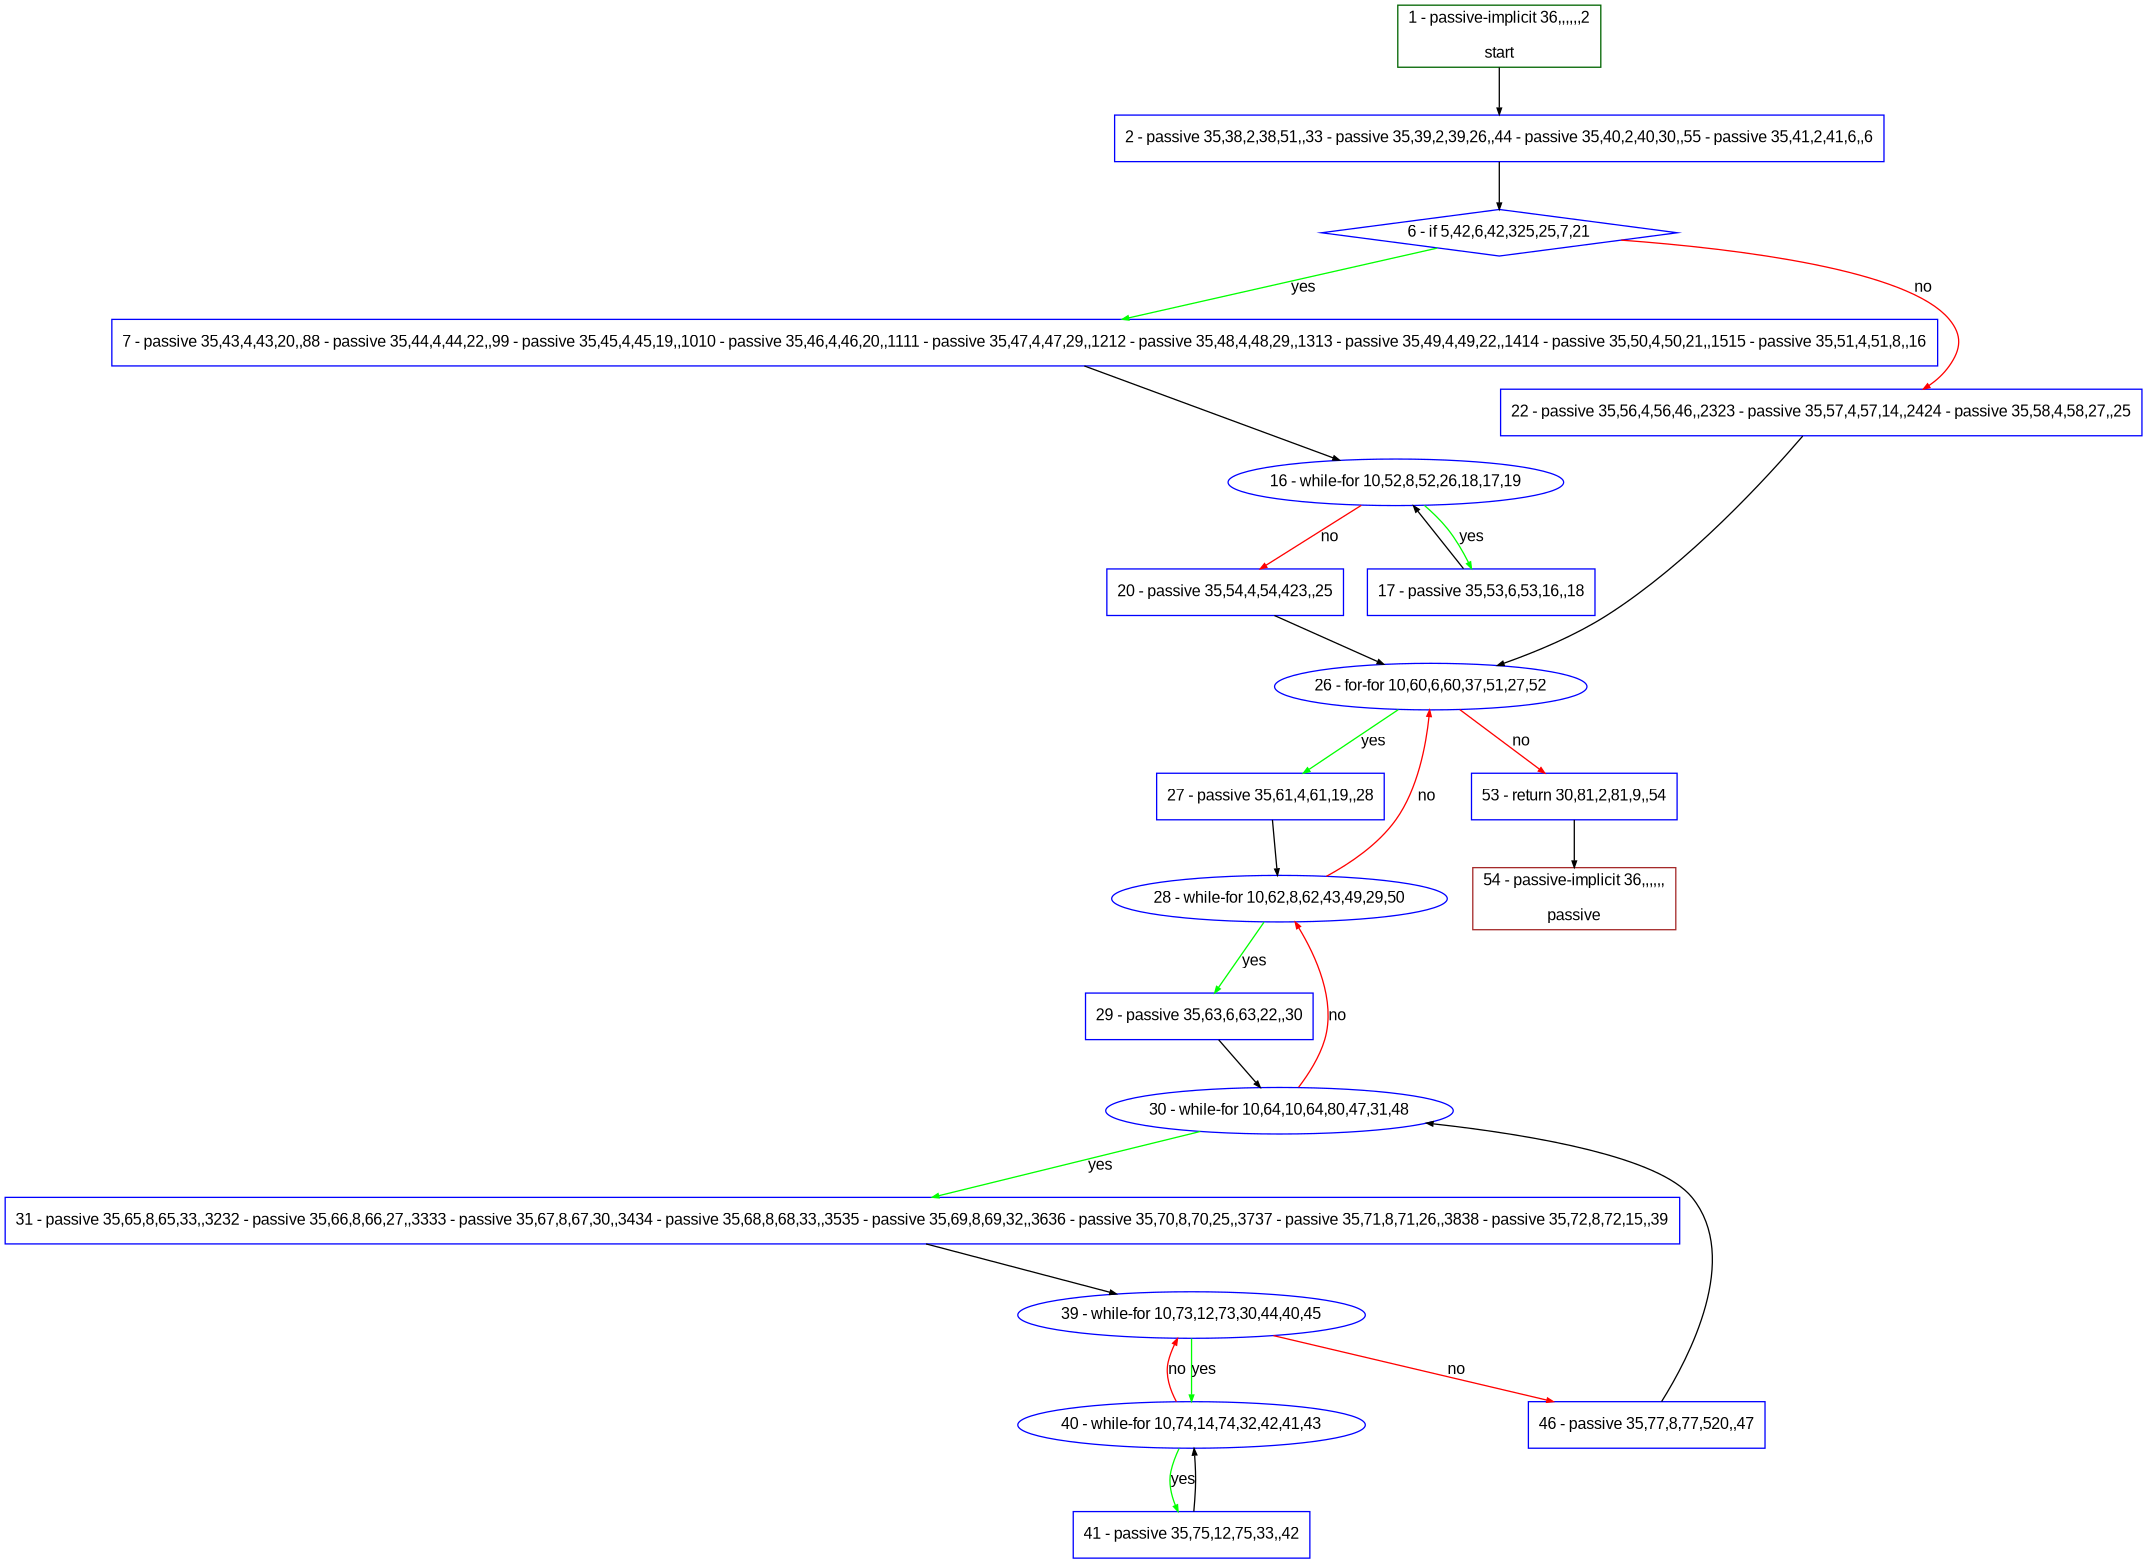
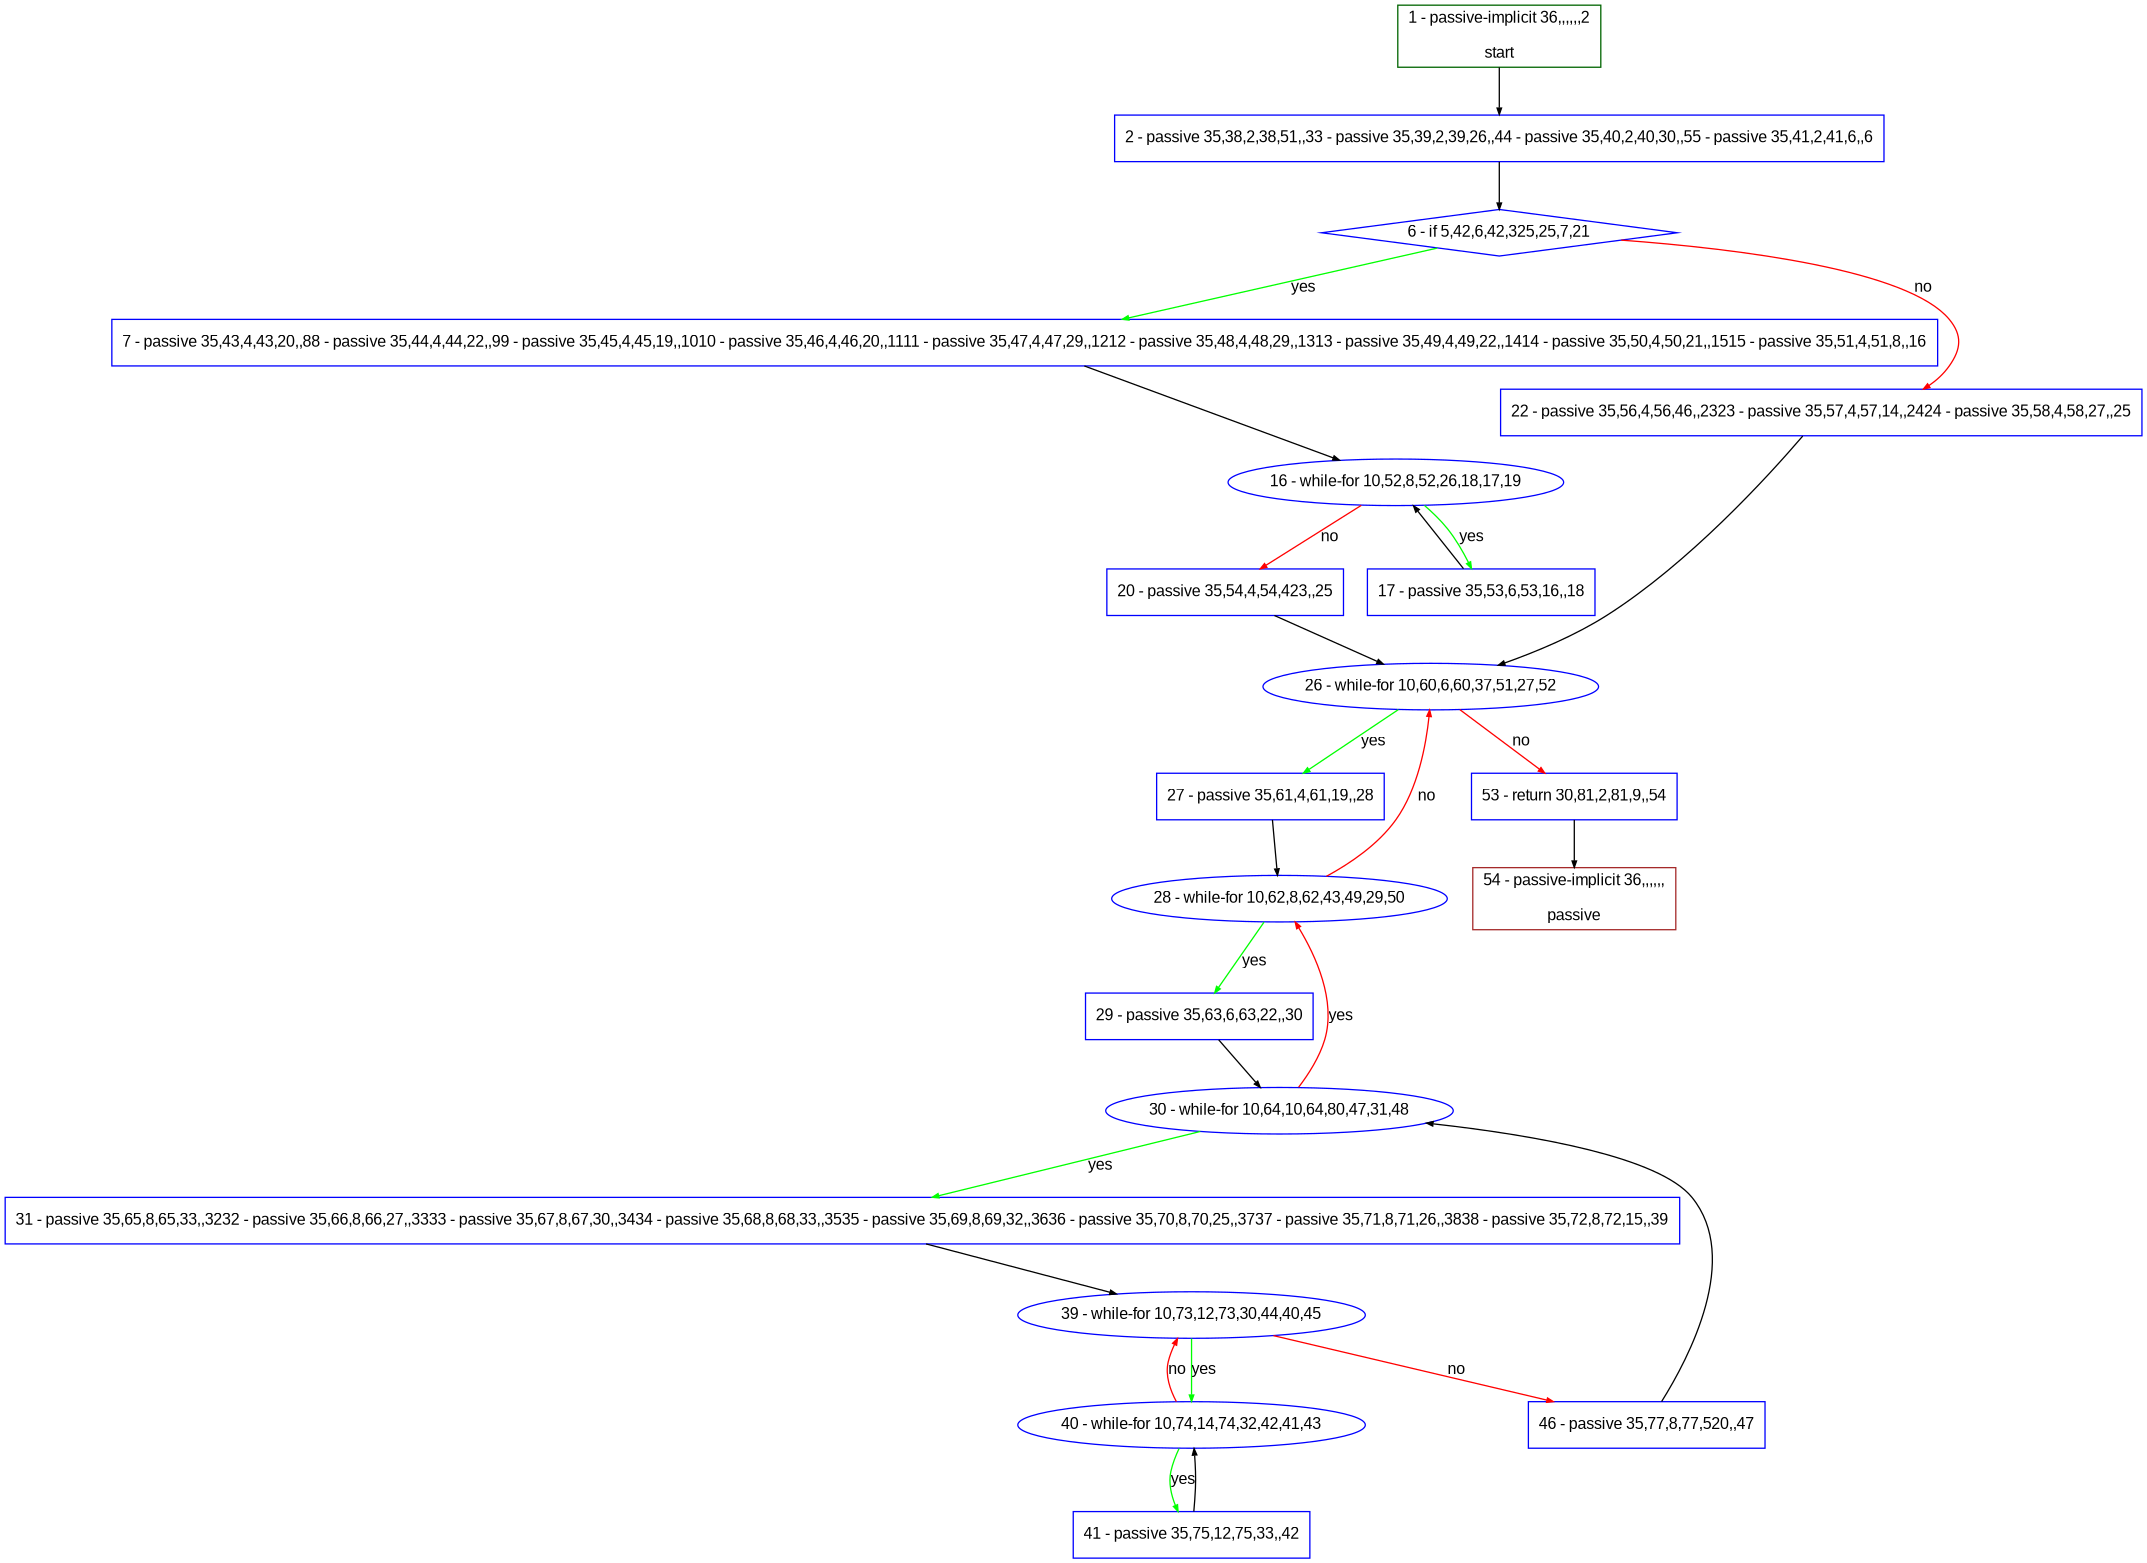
node "26 - for-for 10,60,6,60,37,51,27,52": label "26 - for-for 10,60,6,60,37,51,27,52" -> "26 - while-for 10,60,6,60,37,51,27,52"
edge "30 - while-for 10,64,10,64,80,47,31,48" -> "28 - while-for 10,62,8,62,43,49,29,50": label "no" -> "yes"
